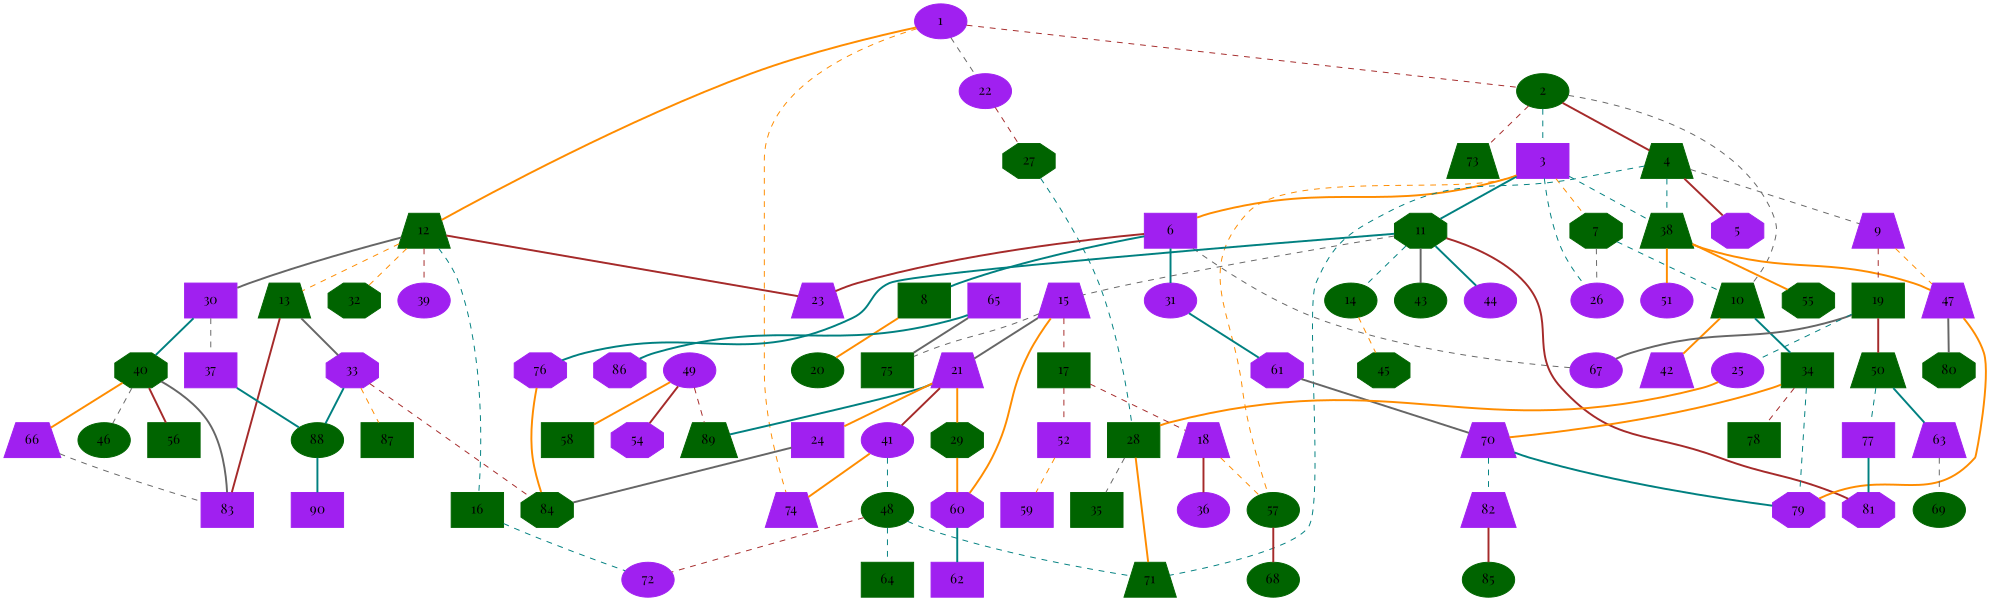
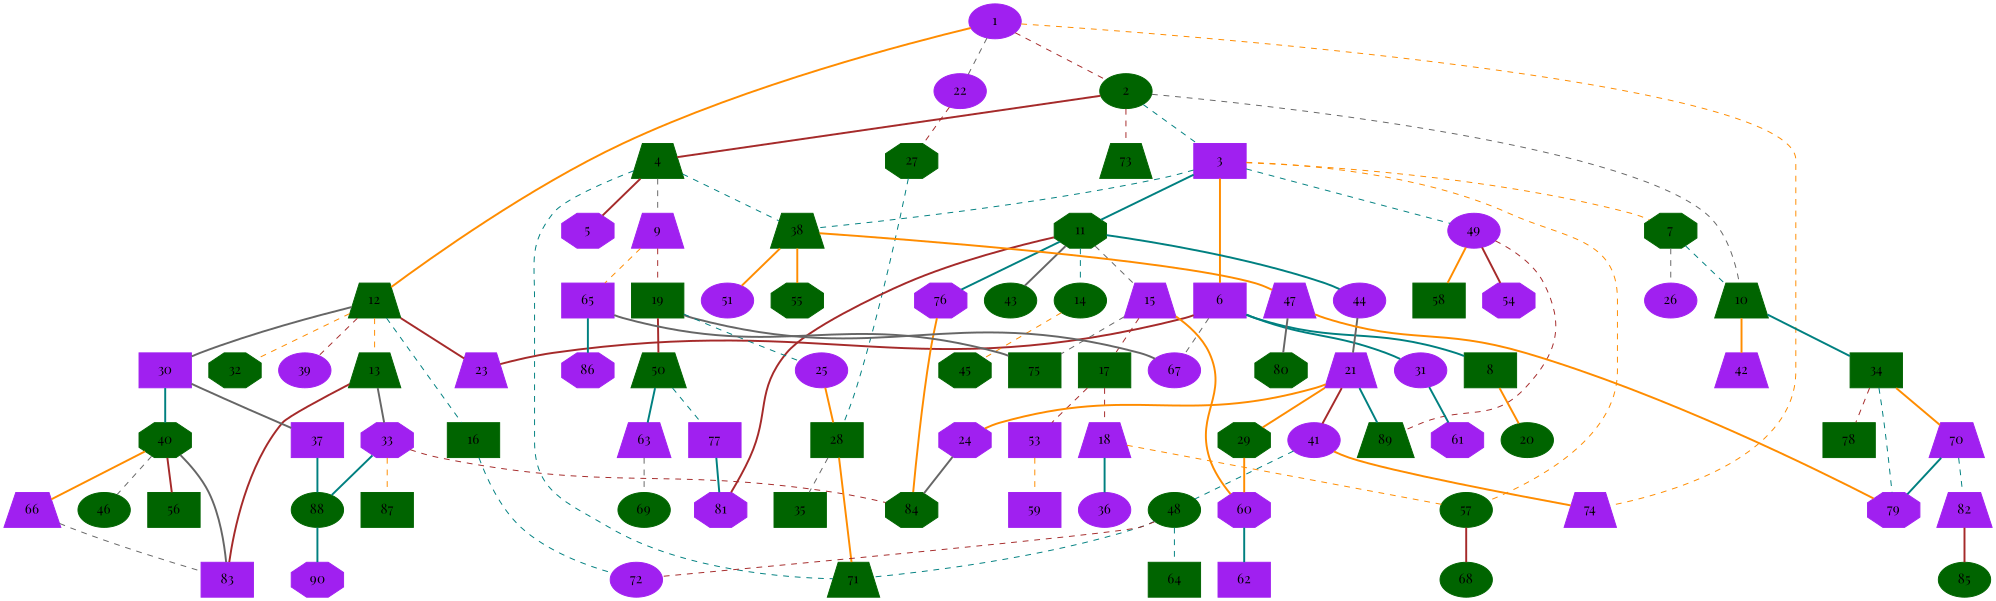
edge "3" -- "26": now "3" -- "49"
edge "9" -- "47": now "9" -- "65"
edge "30" -- "37": style dashed -> bold
edge "15" -- "21": now "44" -- "21"
edge "61" -- "70": removed
node "24": shape box -> octagon
node "52": label "52" -> "53"
edge "18" -- "36": color brown -> teal
node "90": shape box -> octagon
